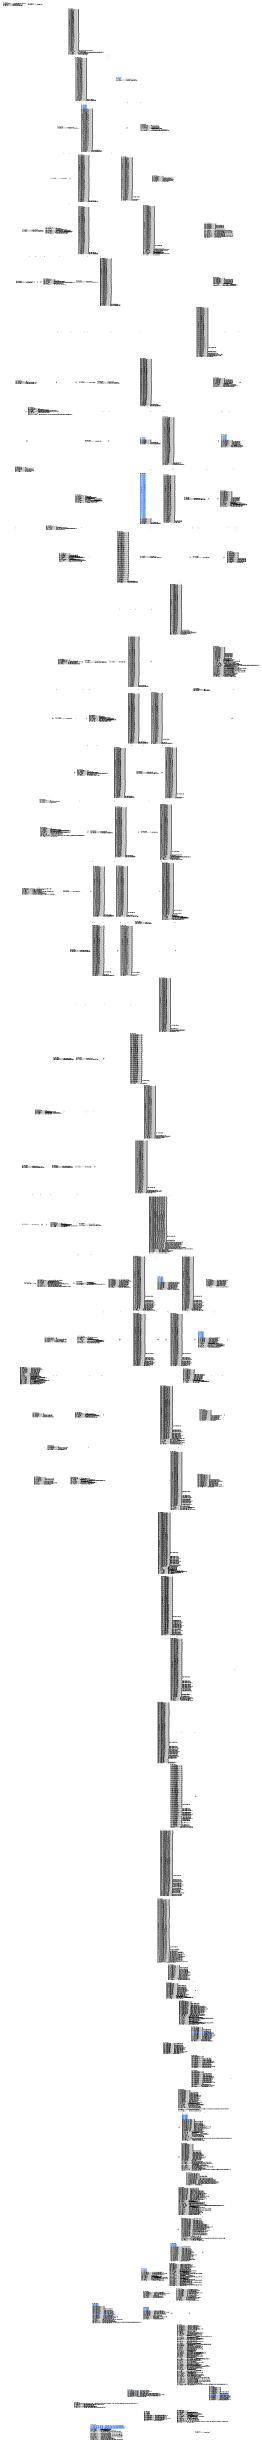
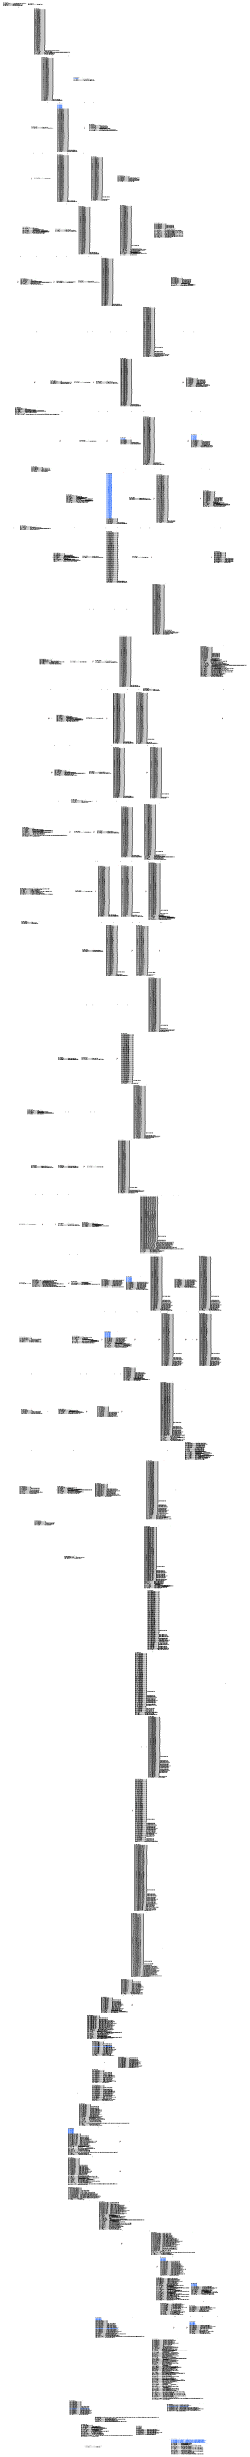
node "-----   BLOCK ~803 -----": added
